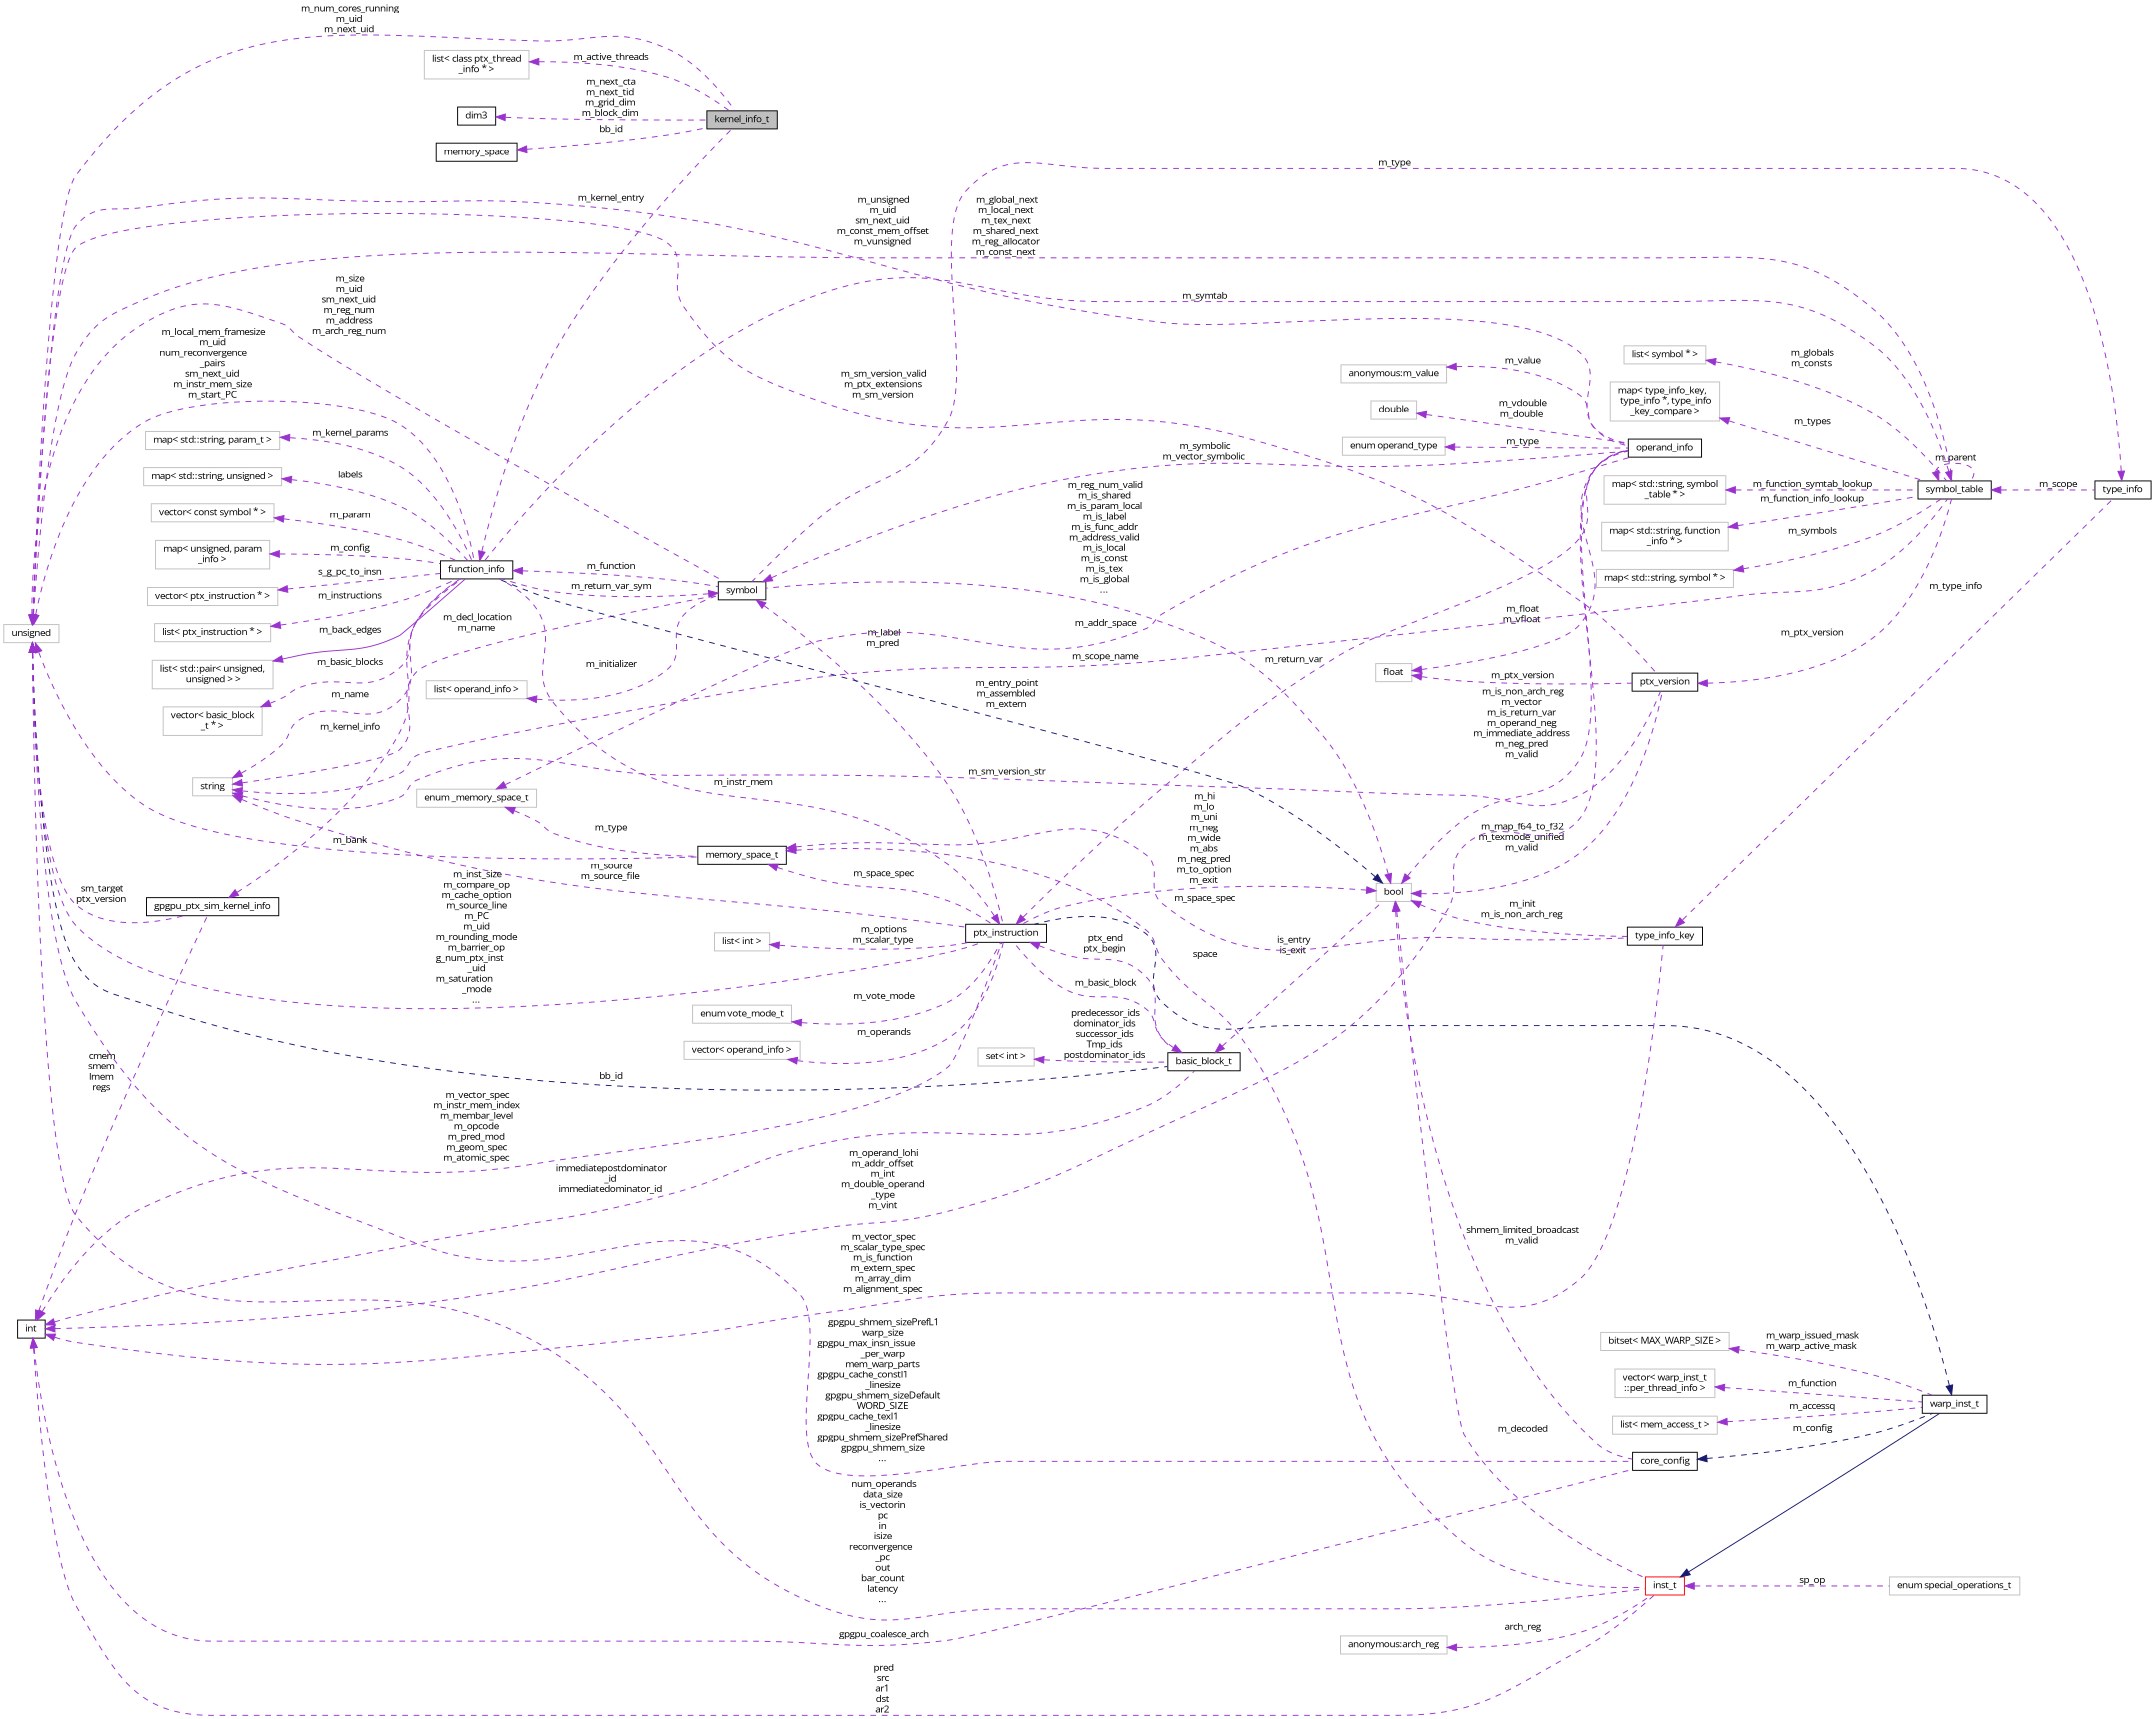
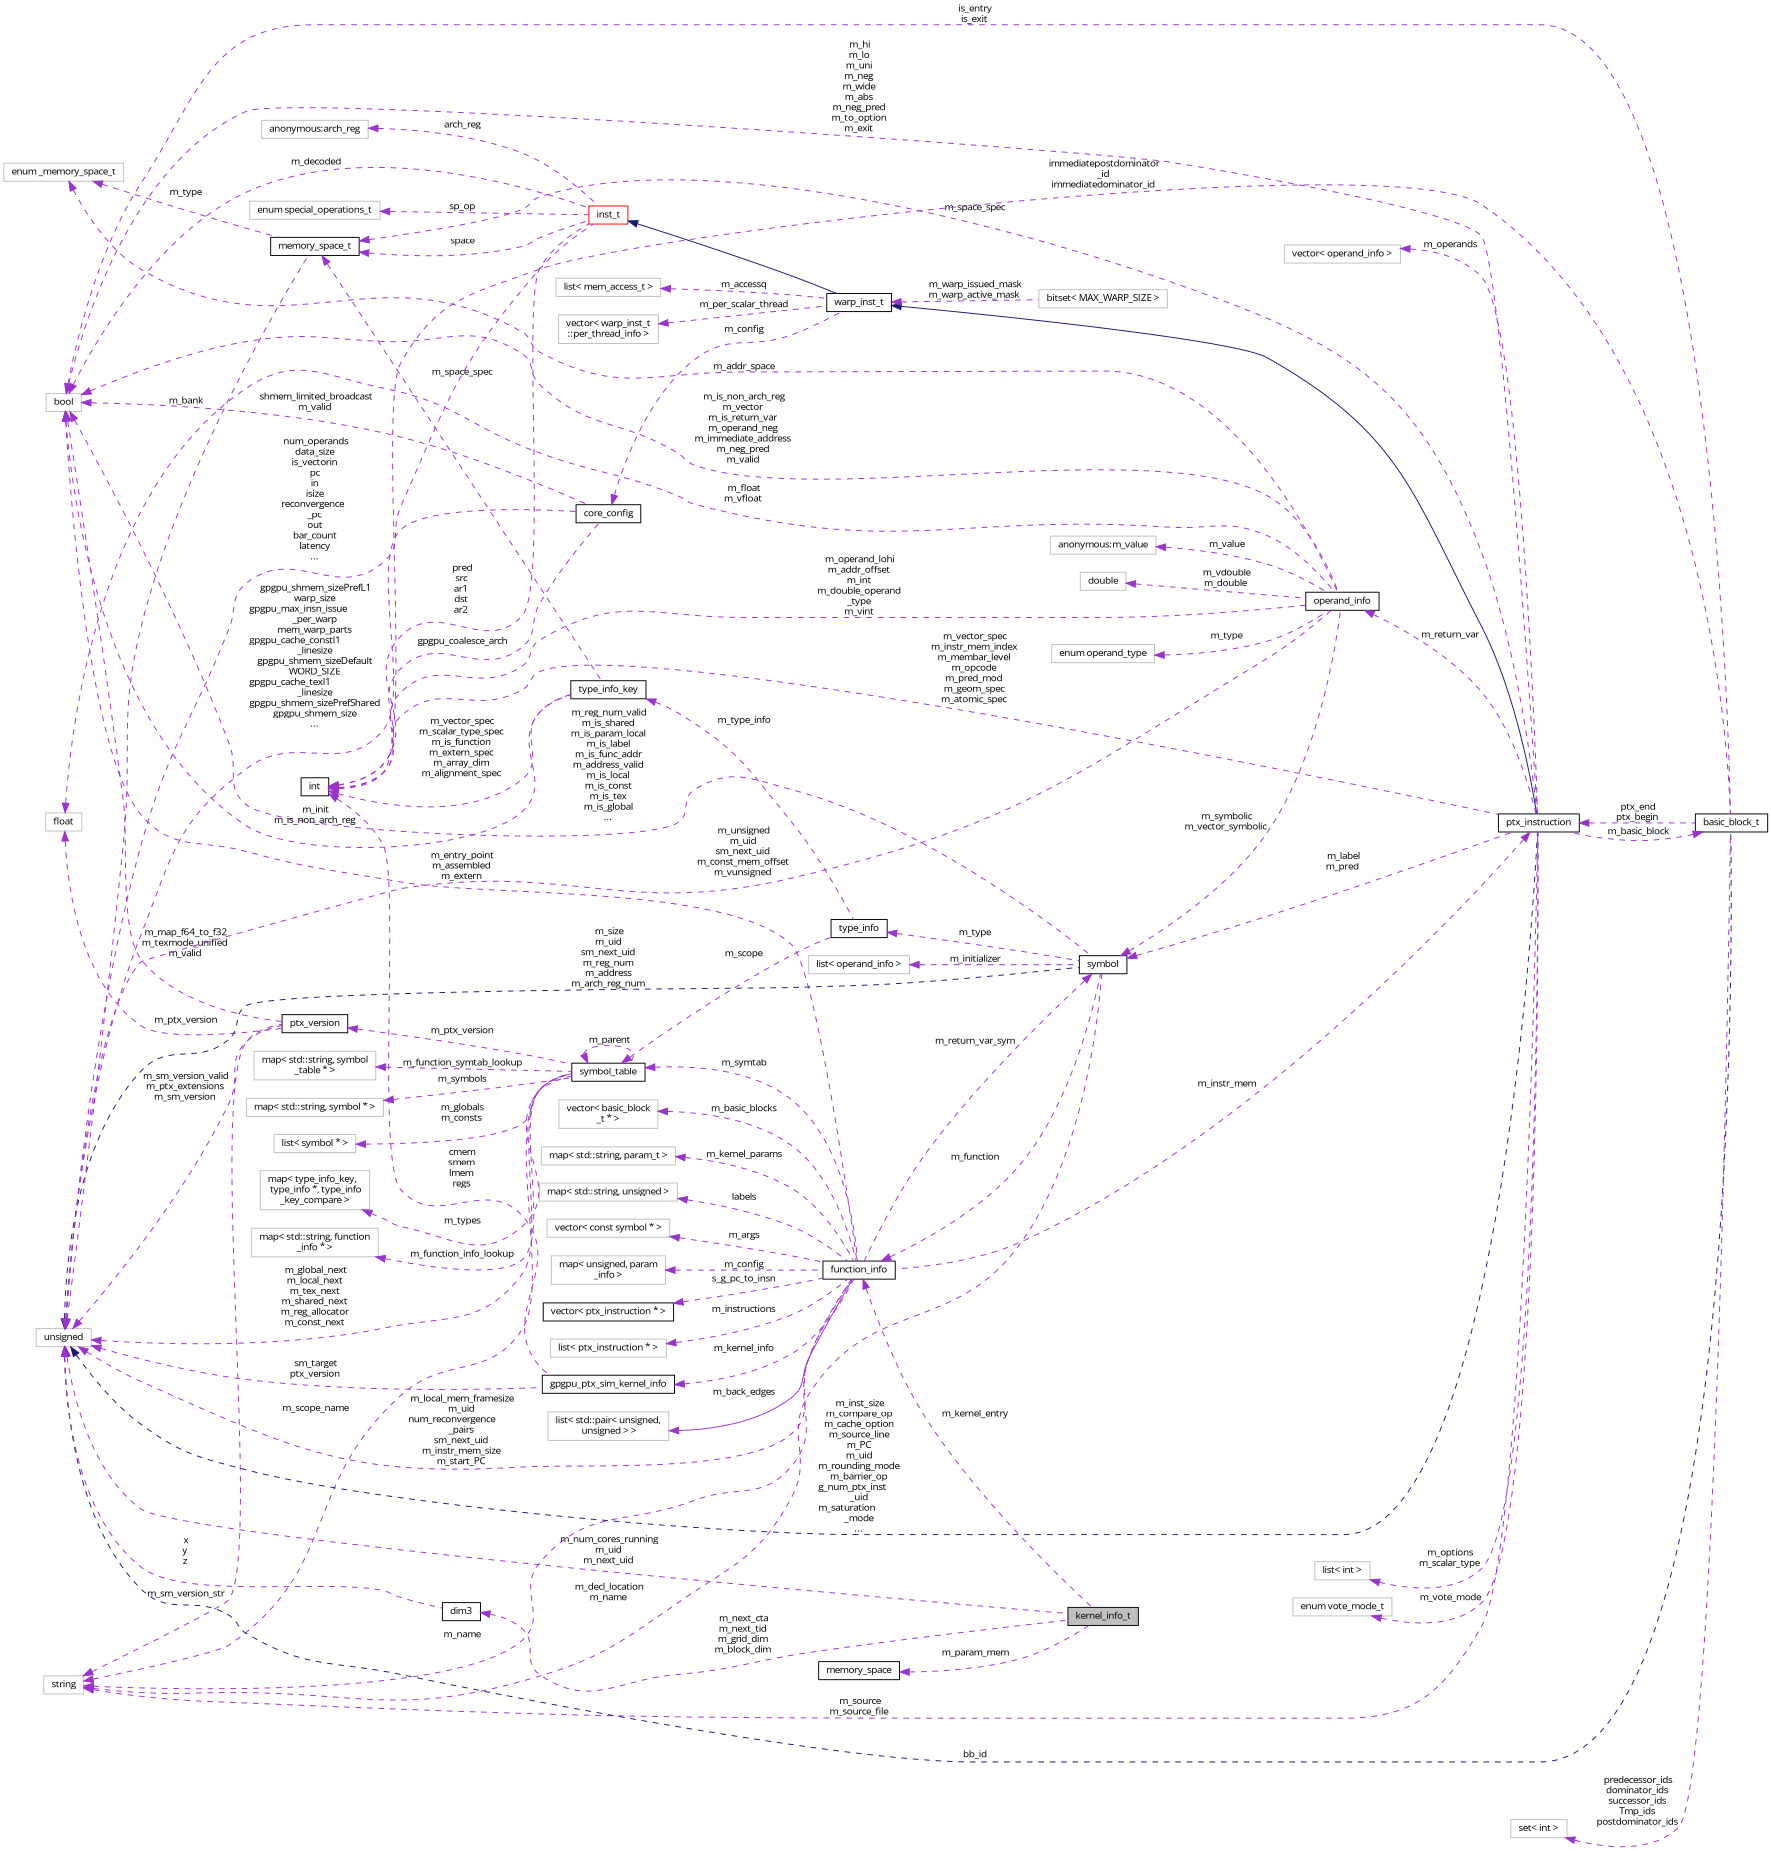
node "list< class ptx_thread _info * >": removed
edge "kernel_info_t" -> "memory_space": label " bb_id" -> " m_param_mem"
edge "symbol" -> "unsigned": color darkorchid3 -> midnightblue
edge "function_info" -> "vector< const symbol * >": label " m_param" -> " m_args"
node "vector< ptx_instruction * >": color grey75 -> black
edge "operand_info" -> "ptx_instruction": reversed
edge "function_info" -> "bool": color midnightblue -> darkorchid3
edge "bool" -> "basic_block_t": reversed
edge "ptx_instruction" -> "unsigned": color darkorchid3 -> midnightblue
edge "ptx_instruction" -> "warp_inst_t": style dashed -> solid
edge "warp_inst_t" -> "bitset< MAX_WARP_SIZE >": reversed
edge "warp_inst_t" -> "vector< warp_inst_t ::per_thread_info >": label " m_function" -> " m_per_scalar_thread"
edge "warp_inst_t" -> "core_config": color midnightblue -> darkorchid3
edge "dim3" -> "unsigned": added, label "x y z"
edge "enum special_operations_t" -> "inst_t": reversed
